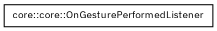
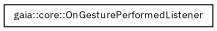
node "core::core::OnGesturePerformedListener": label "core::core::OnGesturePerformedListener" -> "gaia::core::OnGesturePerformedListener"
